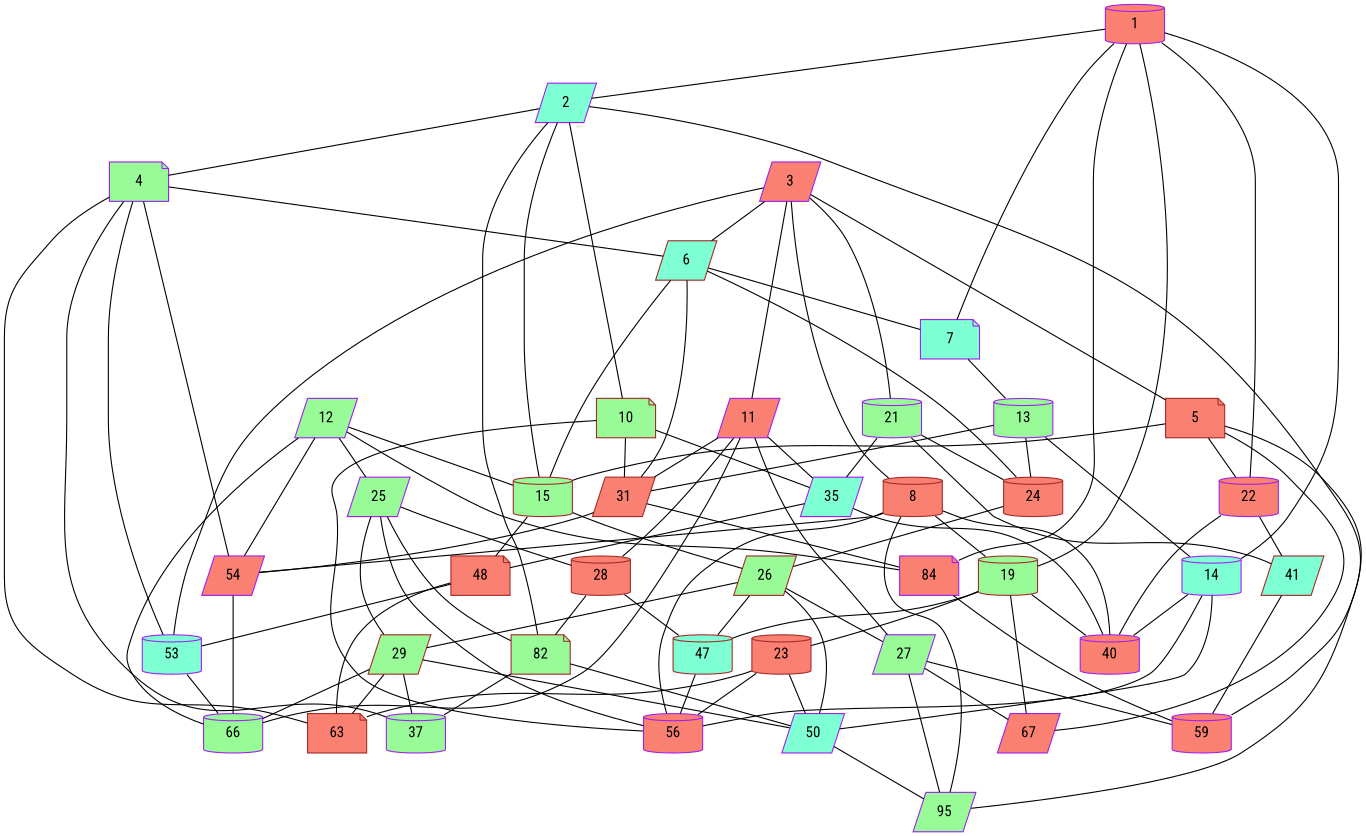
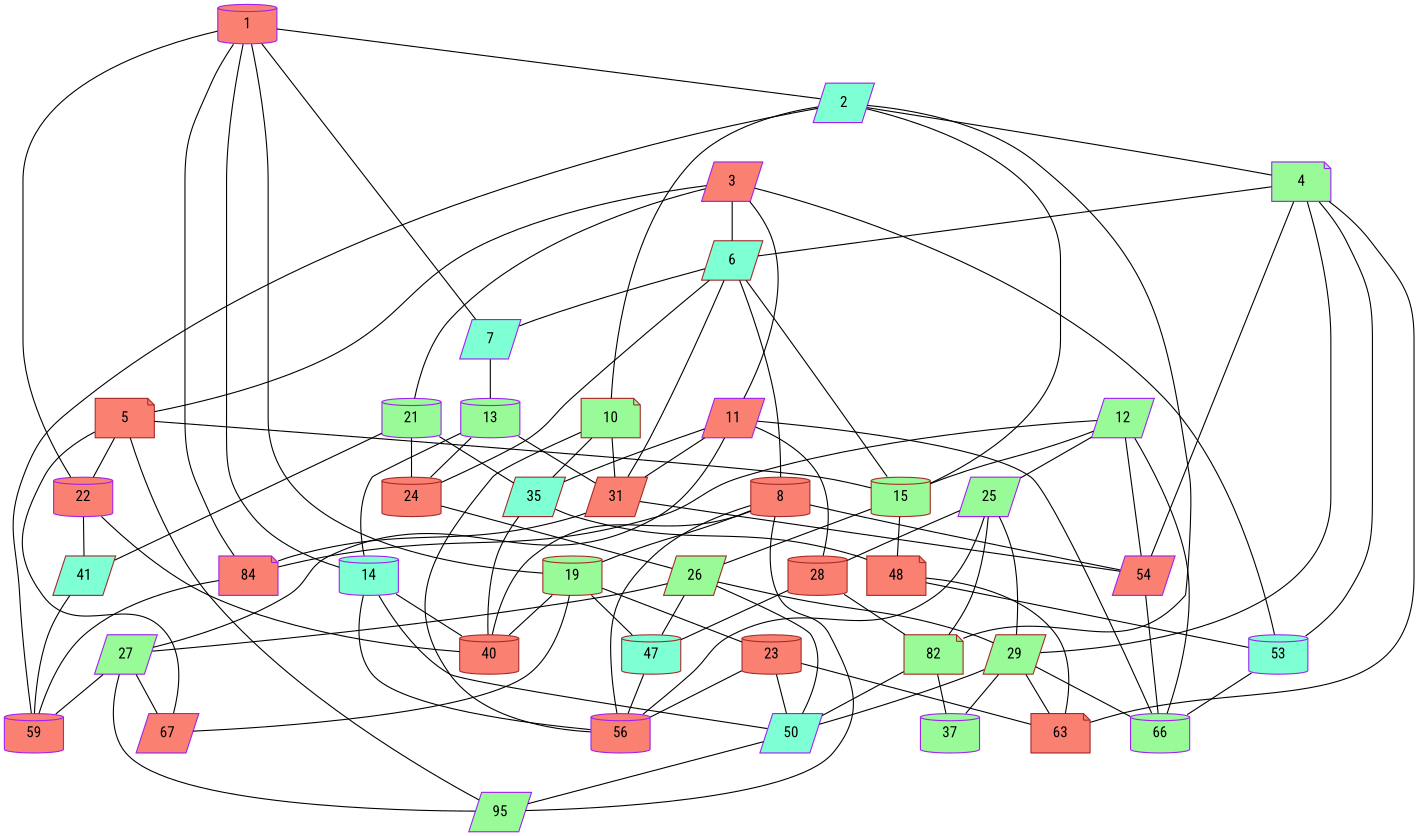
node "7": shape note -> parallelogram
edge "3" -- "8": now "6" -- "8"
node "35": color purple -> brown
edge "4" -- "37": now "4" -- "29"
node "40": color purple -> brown
